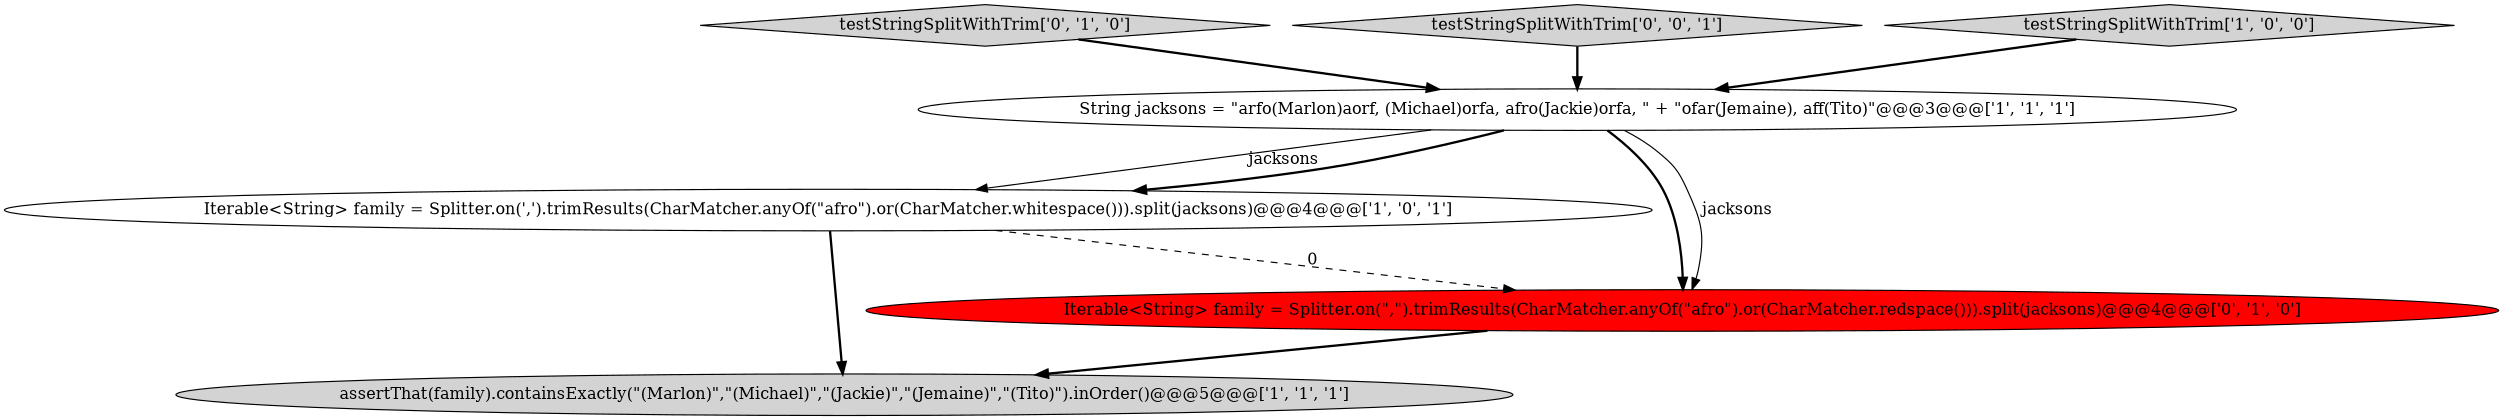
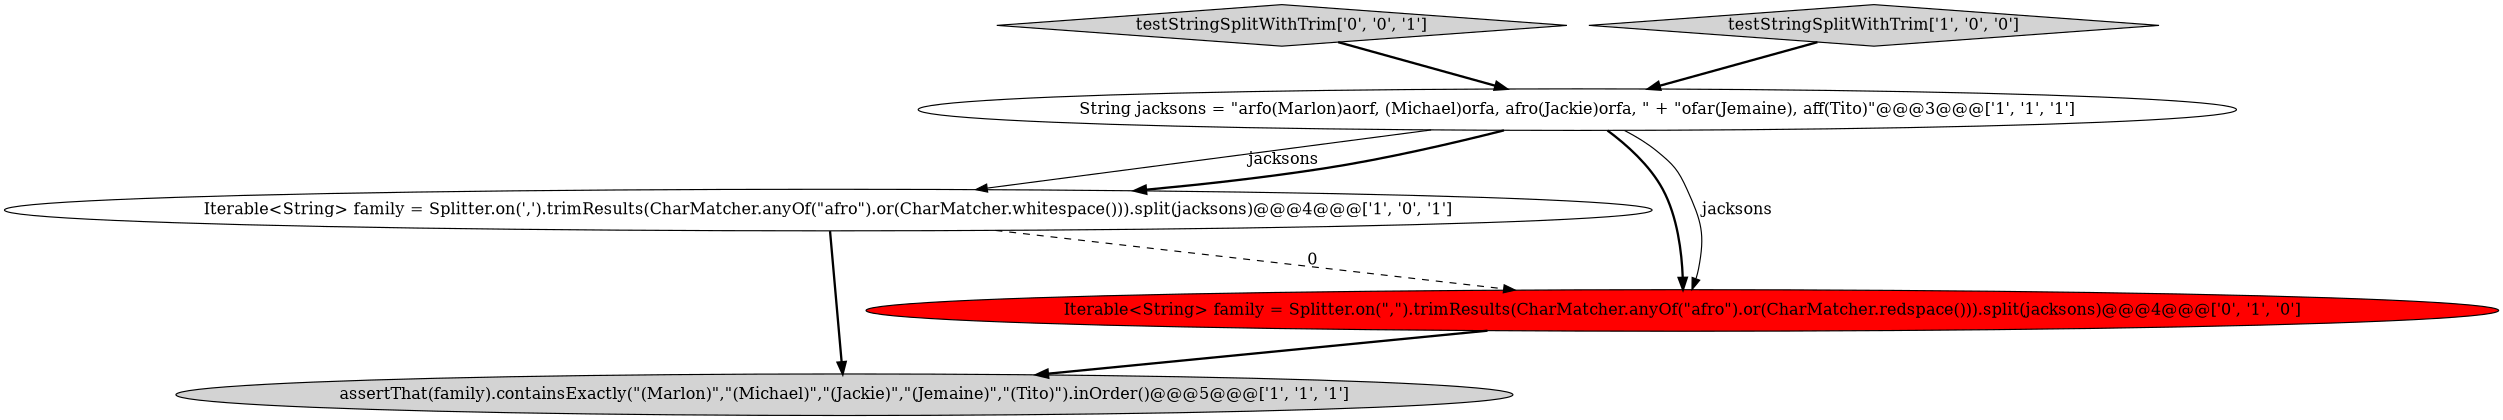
node "testStringSplitWithTrim['0', '1', '0']": removed
